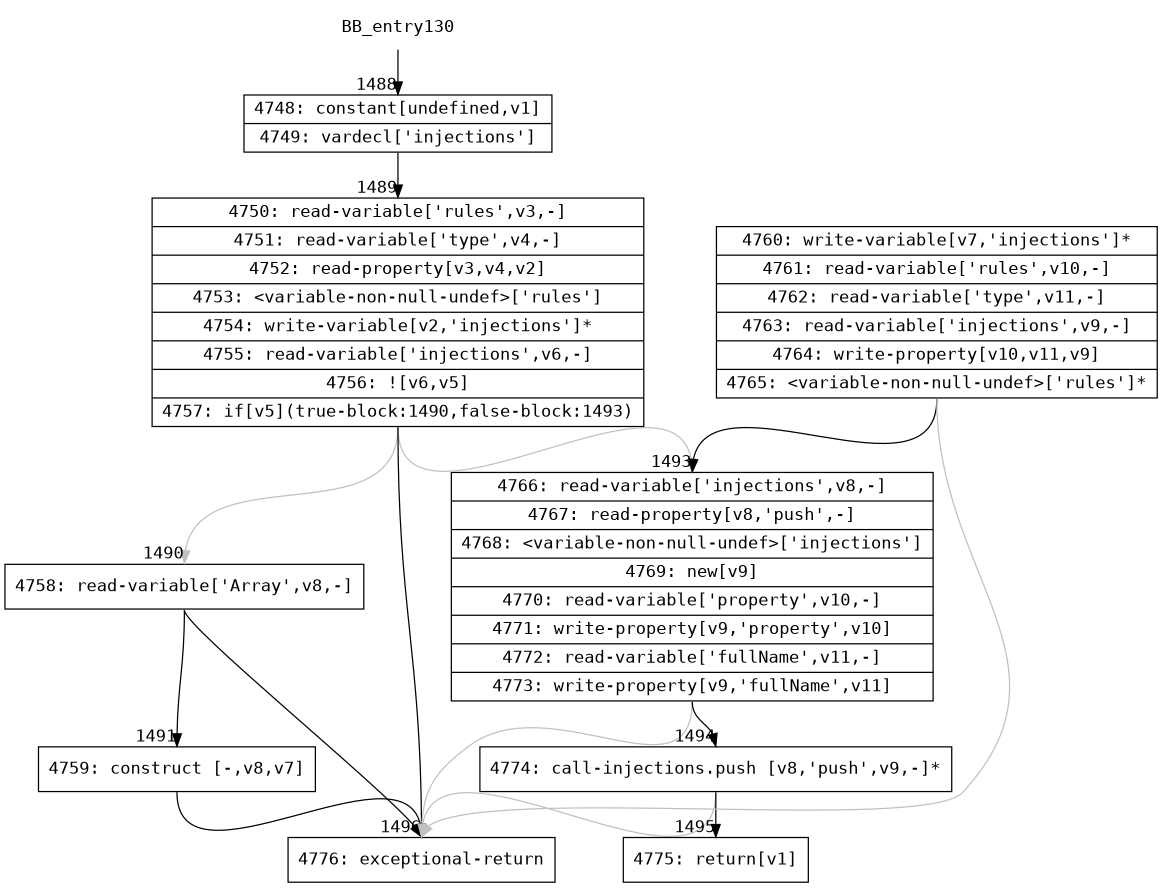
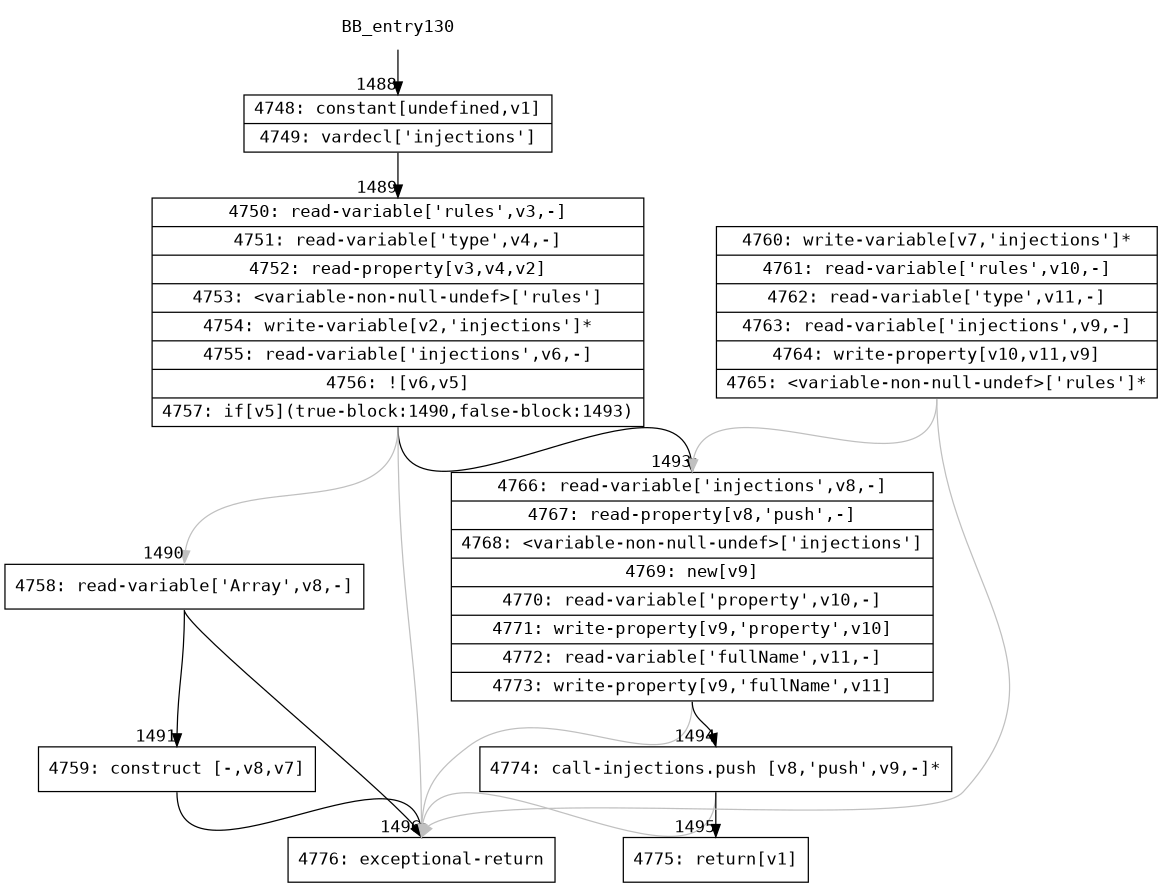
edge "4760: write-variable[v7,'injections']*" -> "4766: read-variable['injections',v8,-]": color black -> gray
edge "4750: read-variable['rules',v3,-]" -> "4766: read-variable['injections',v8,-]": color gray -> black
edge "4750: read-variable['rules',v3,-]" -> "4776: exceptional-return": color black -> gray
